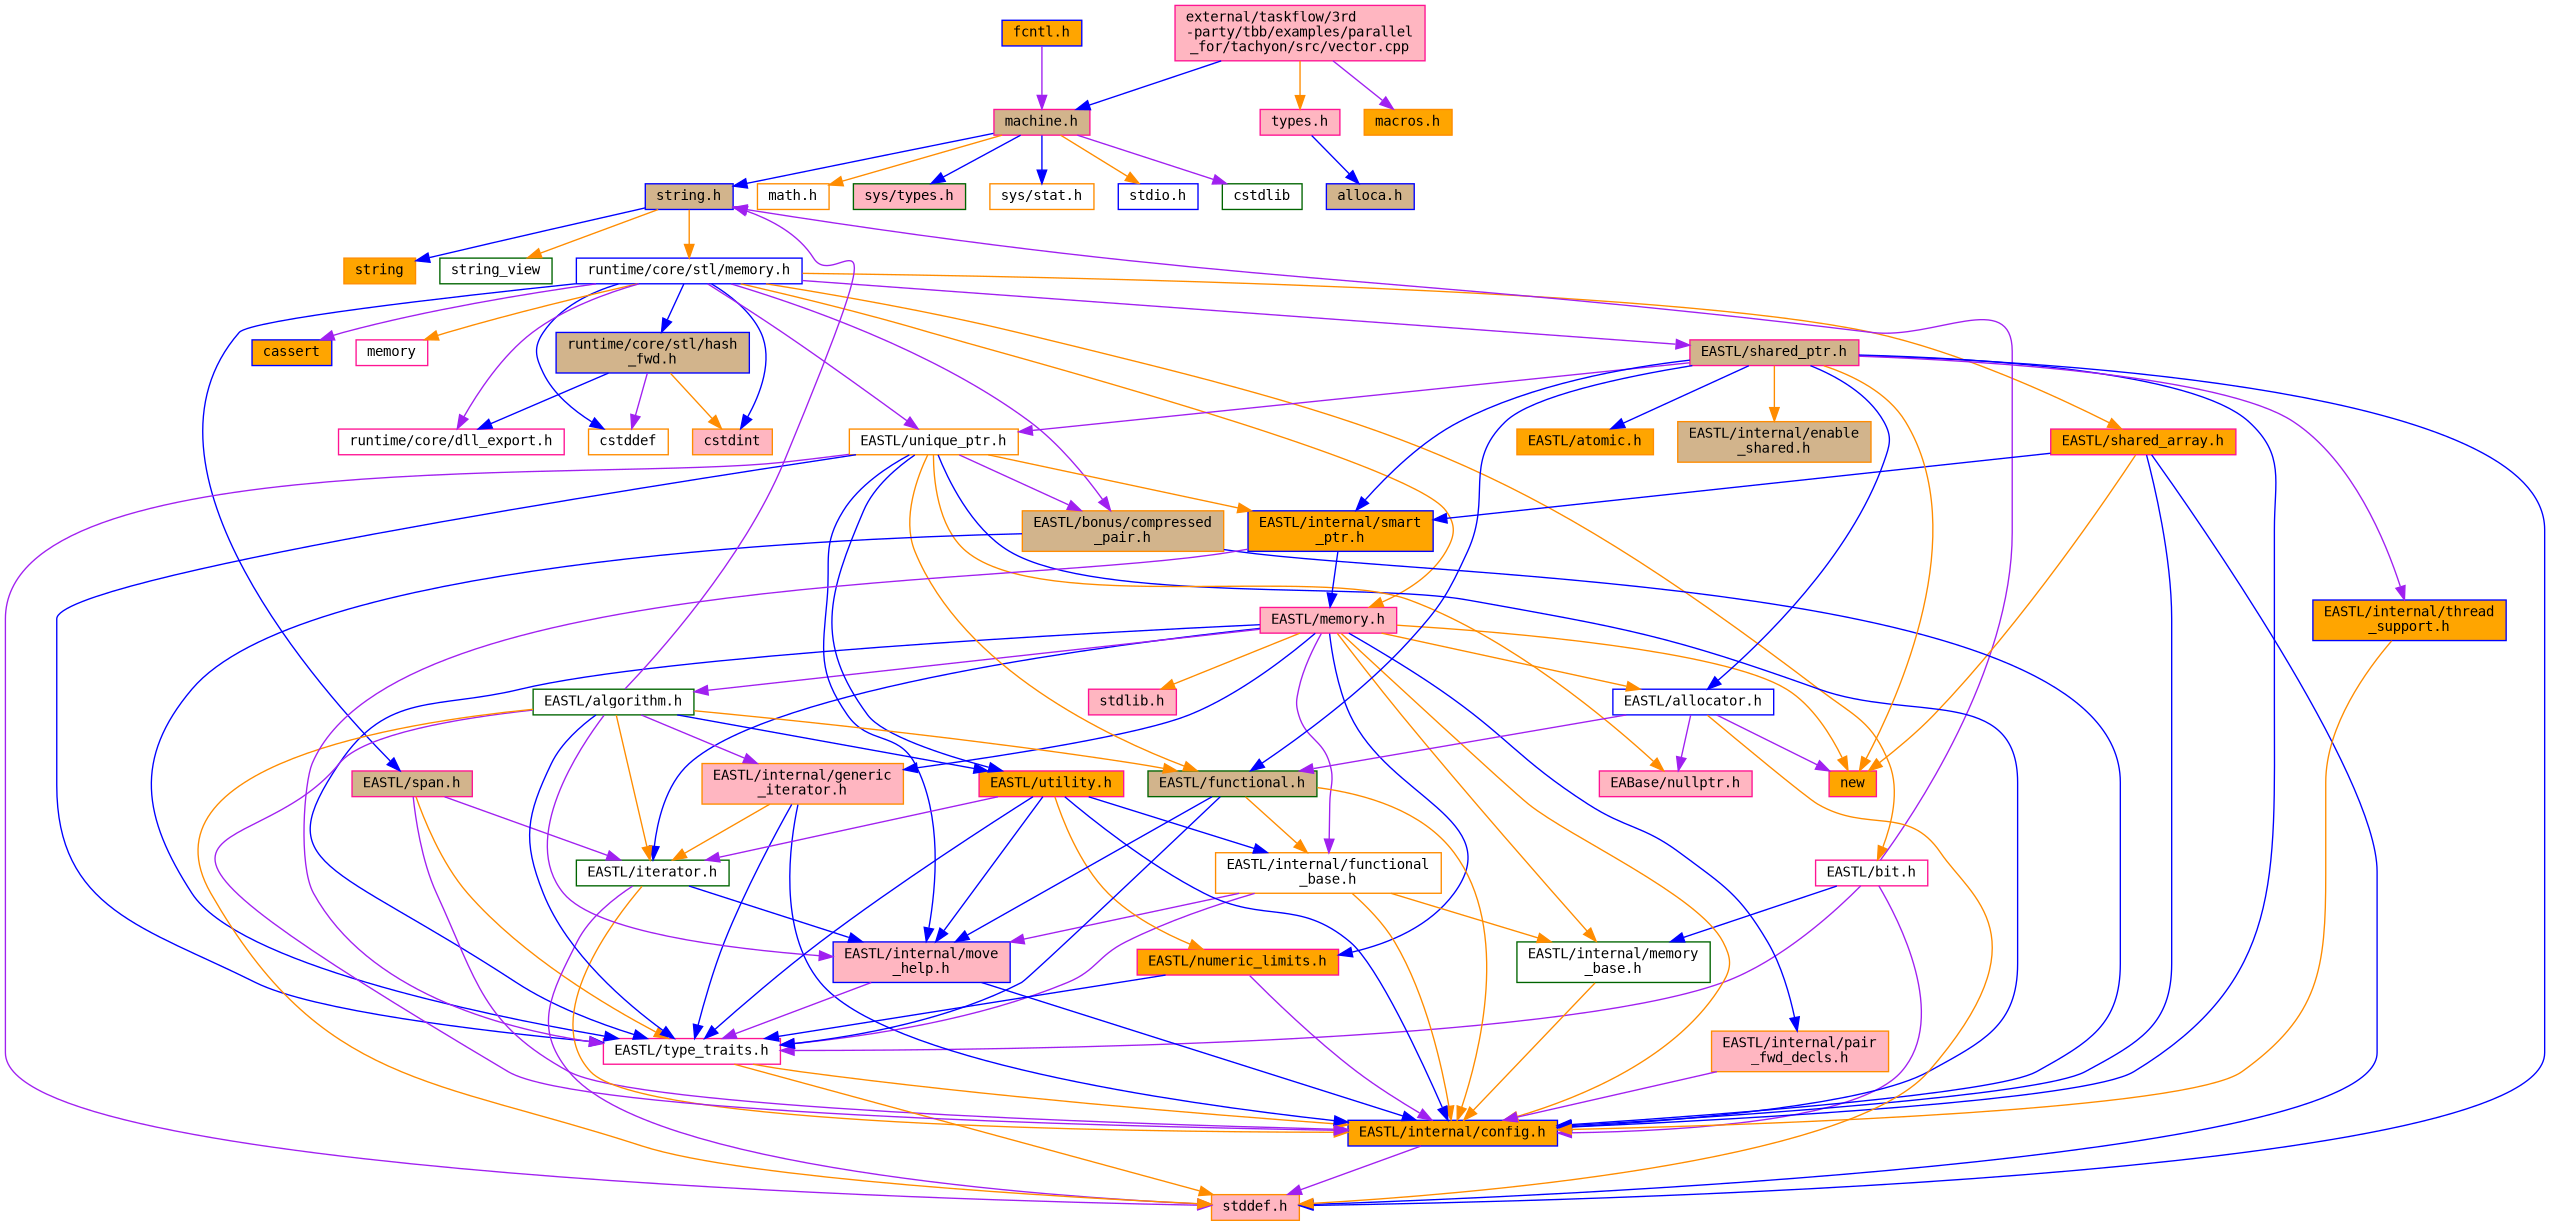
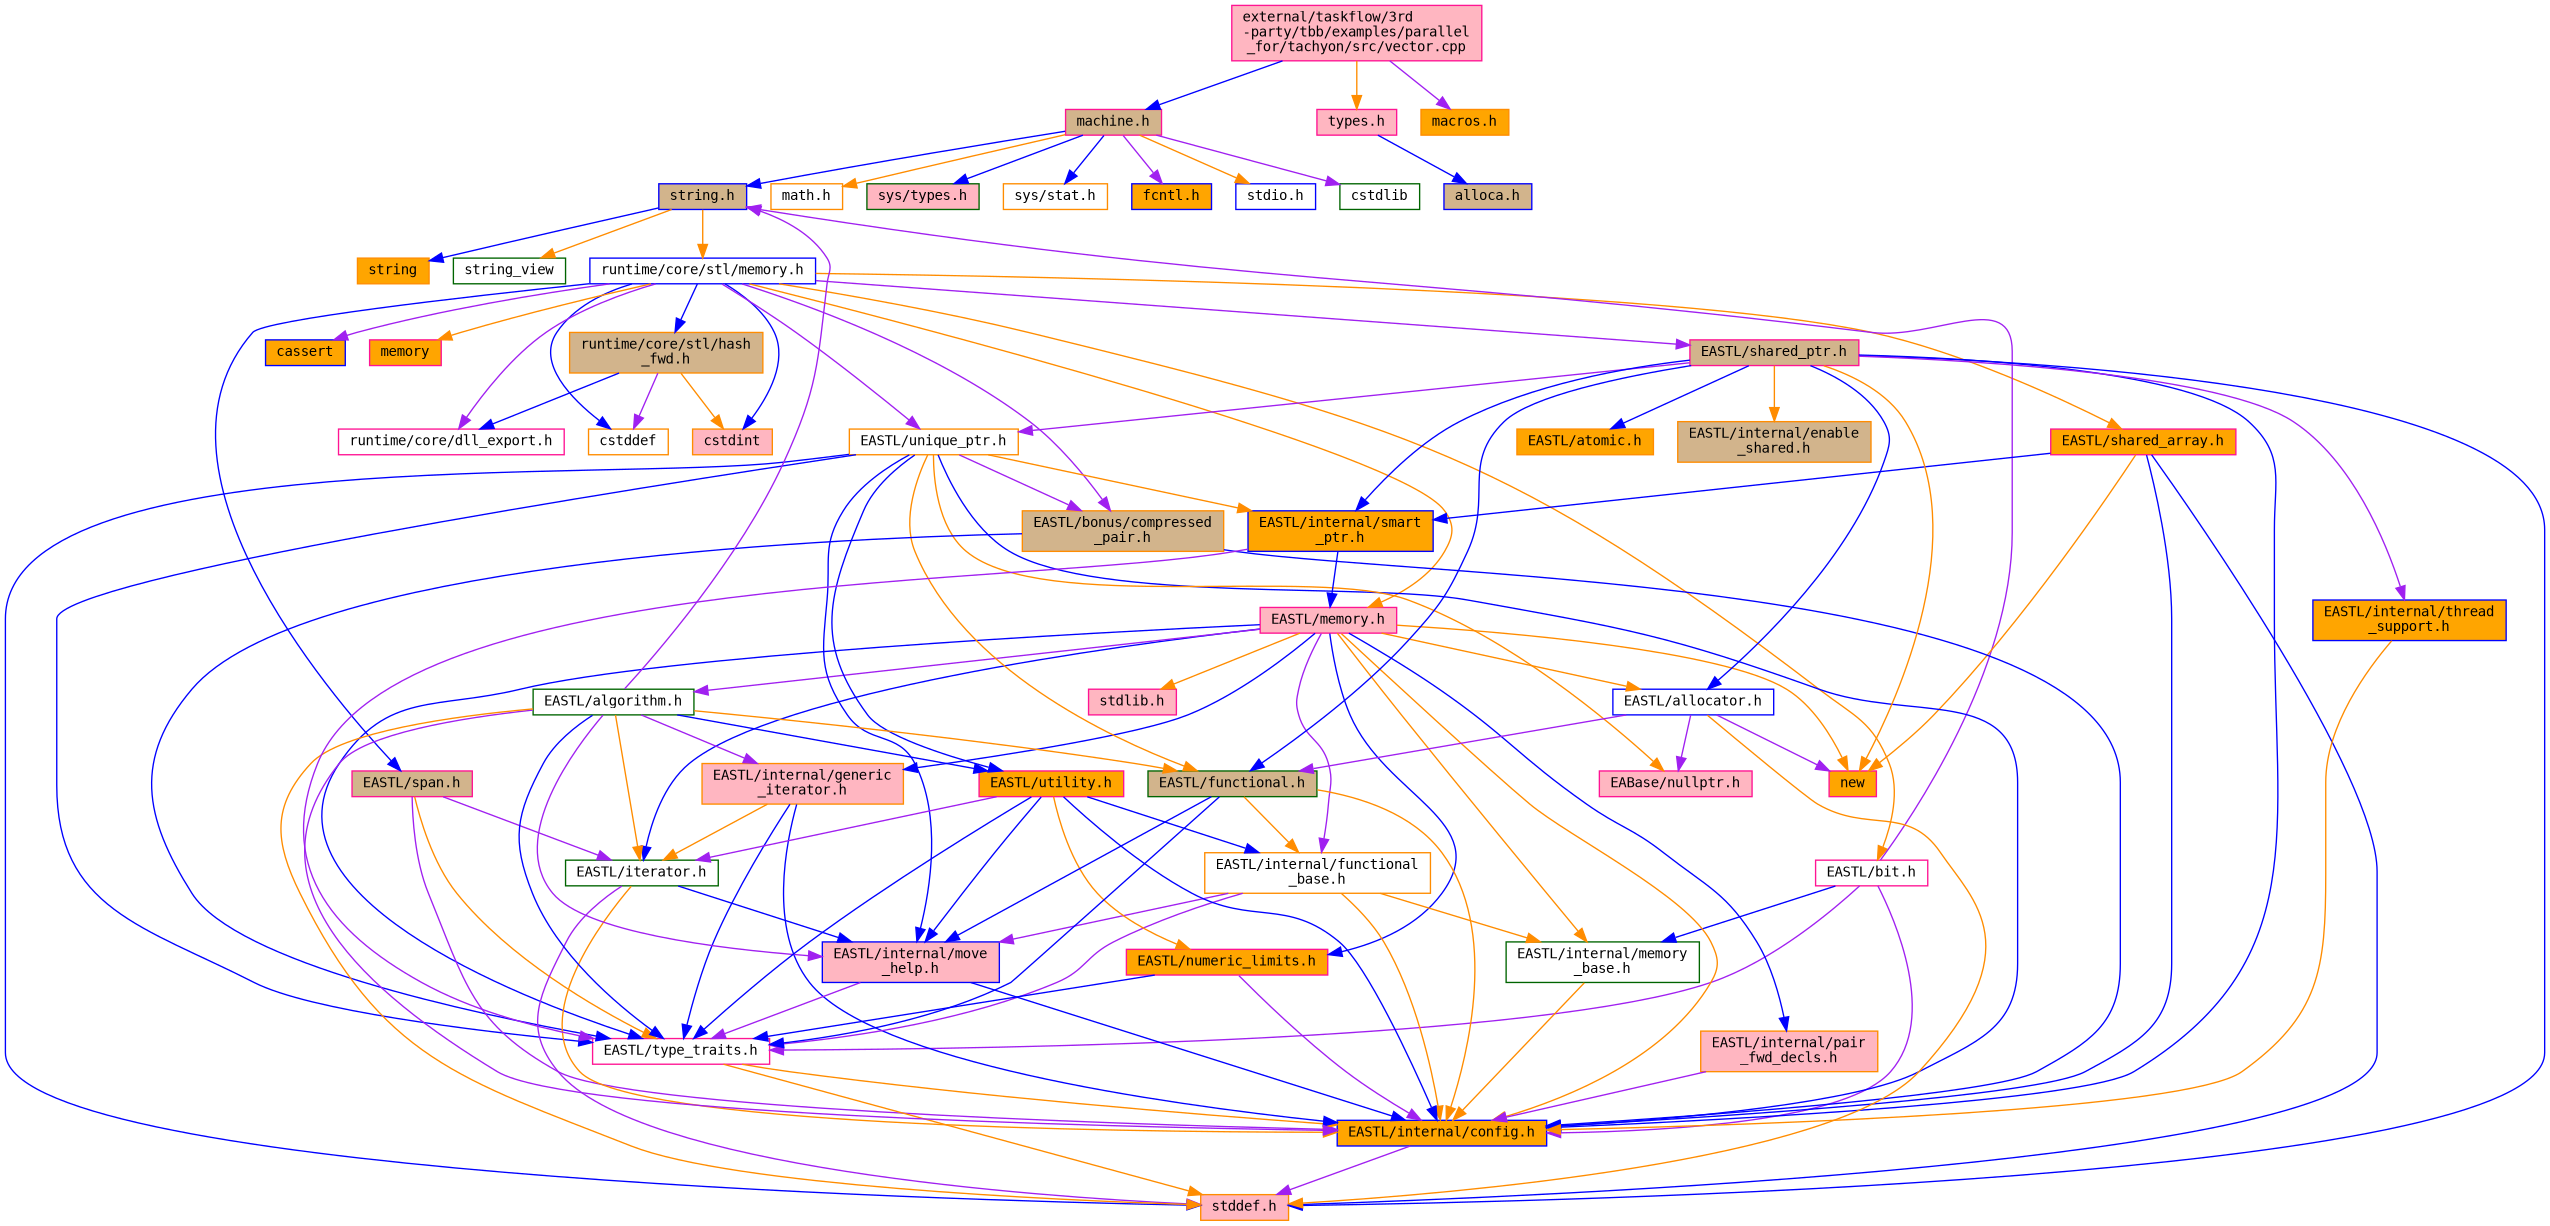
edge "fcntl.h" -> "machine.h": reversed
node "memory": fillcolor white -> orange
node "runtime/core/stl/hash _fwd.h": color blue -> darkorange
edge "EASTL/unique_ptr.h" -> "stddef.h": color purple -> blue
